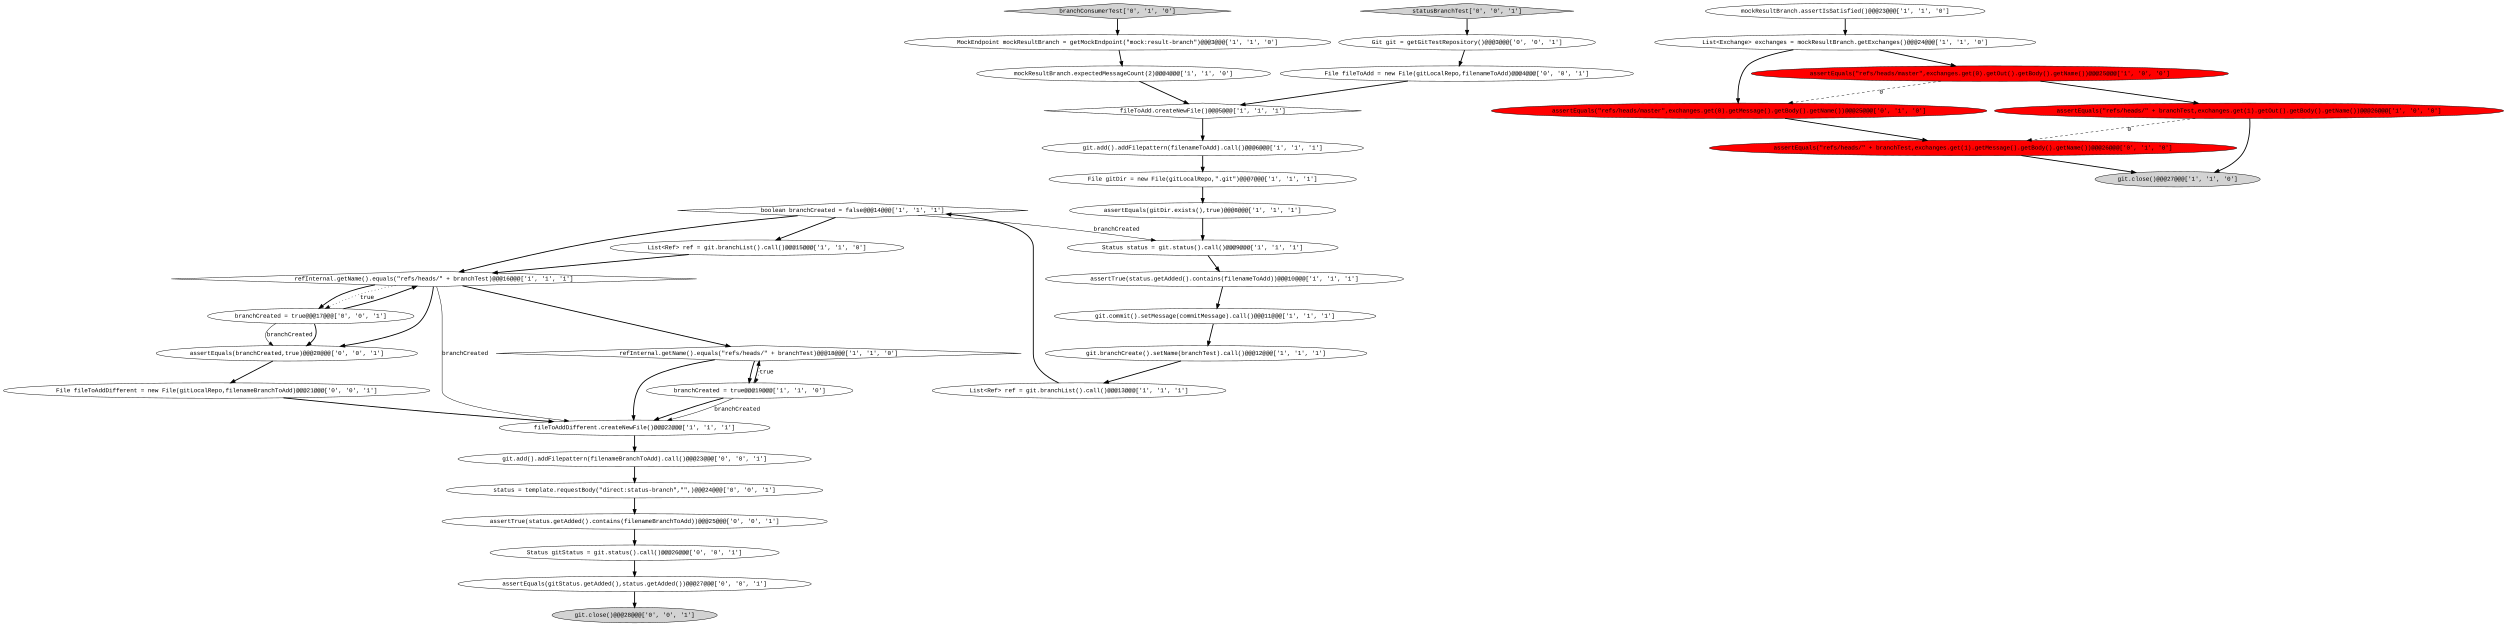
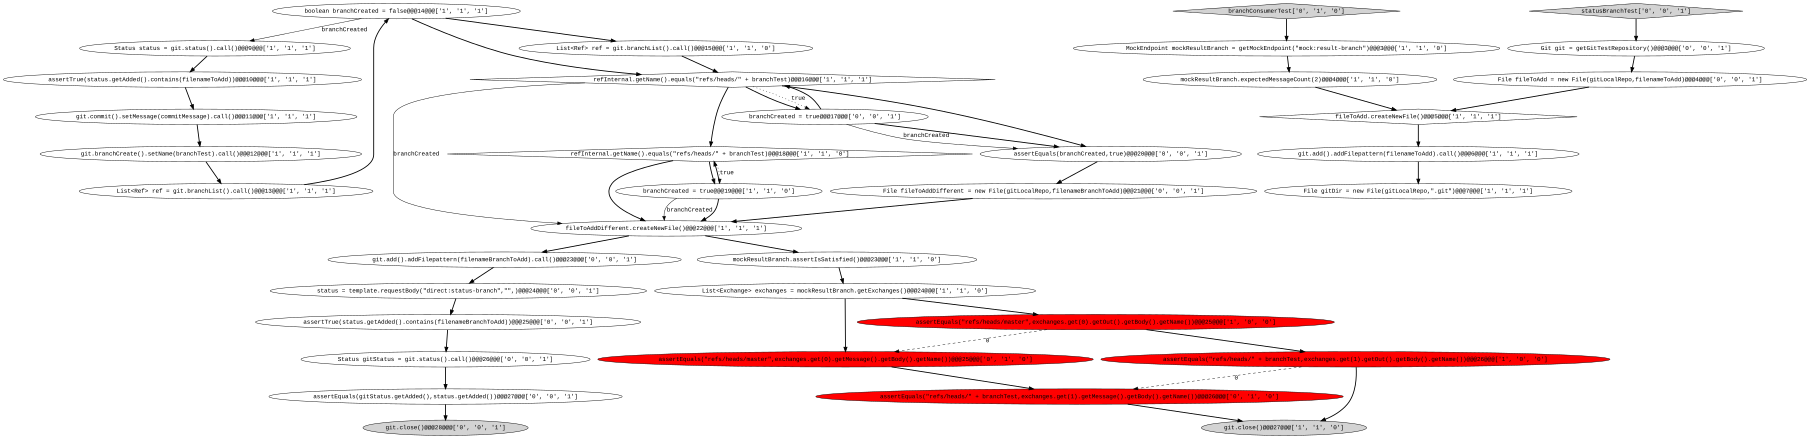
node "boolean branchCreated = false@@@14@@@['1', '1', '1']": shape diamond -> ellipse
node "assertEquals(gitDir.exists(),true)@@@8@@@['1', '1', '1']": removed
edge "fileToAddDifferent.createNewFile()@@@22@@@['1', '1', '1']" -> "mockResultBranch.assertIsSatisfied()@@@23@@@['1', '1', '0']": added
